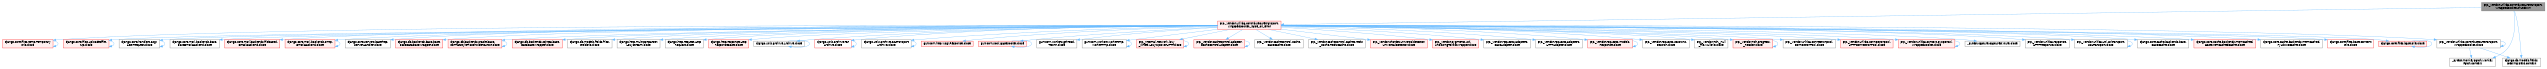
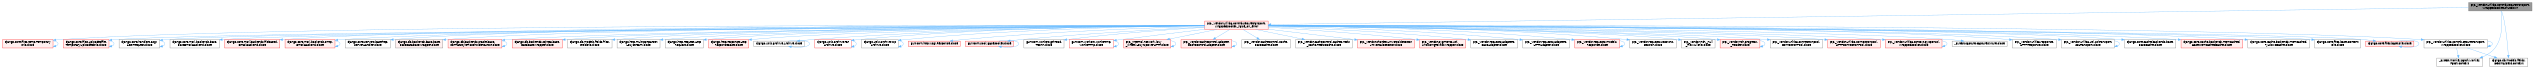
node "django.core.files.uploadedfile. Zip.close": label "django.core.files.uploadedfile. Zip.close" -> "django.core.files.uploadedfile. TemporaryUploadedFile.close"
node "django.db.backends.base.base. BaseDatabaseWrapper.close": color red -> grey40
node "django.utils.archive.SSLTransport Archive.close": label "django.utils.archive.SSLTransport Archive.close" -> "django.utils.archive.Zip Archive.close"
node "gunicorn.workers.workertmp. WorkerTmp.close": color grey40 -> red
node "django.core.files.base.Content File.close": color red -> grey40
